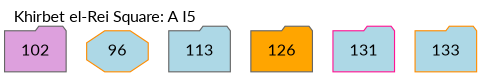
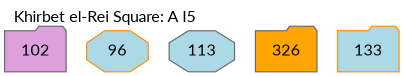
node "113": shape folder -> octagon
node "126": label "126" -> "326"
node "131": removed
